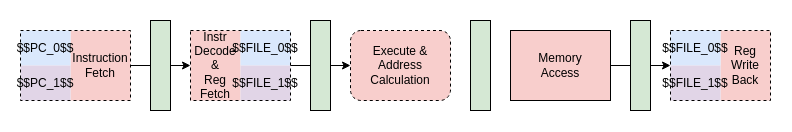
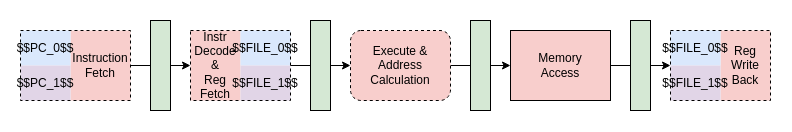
edge "Execute & Address Calculation" -> "Memory Access": added
